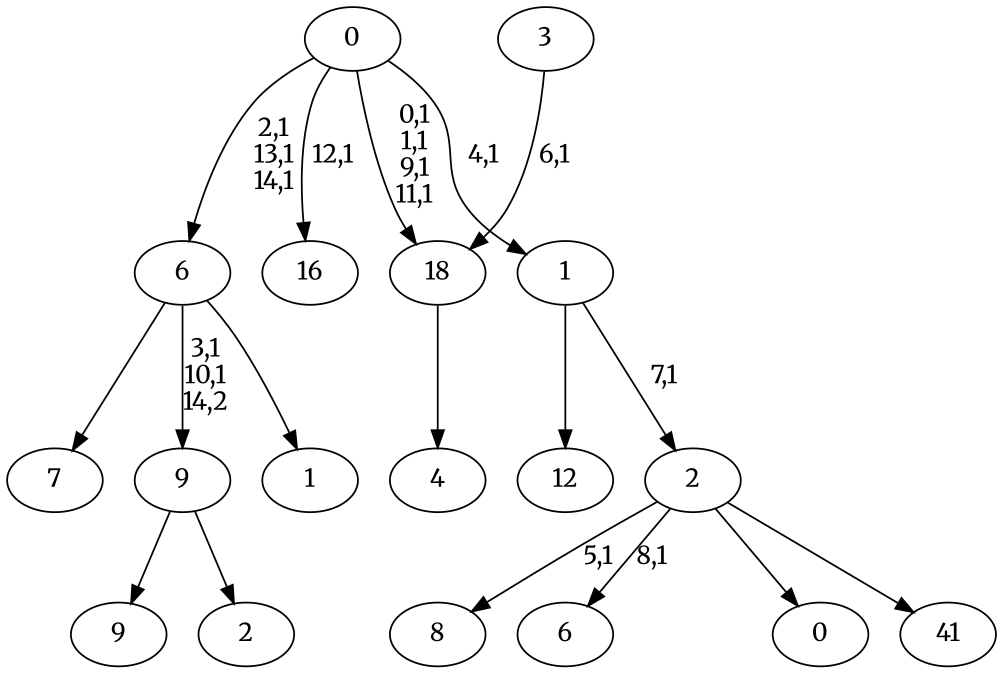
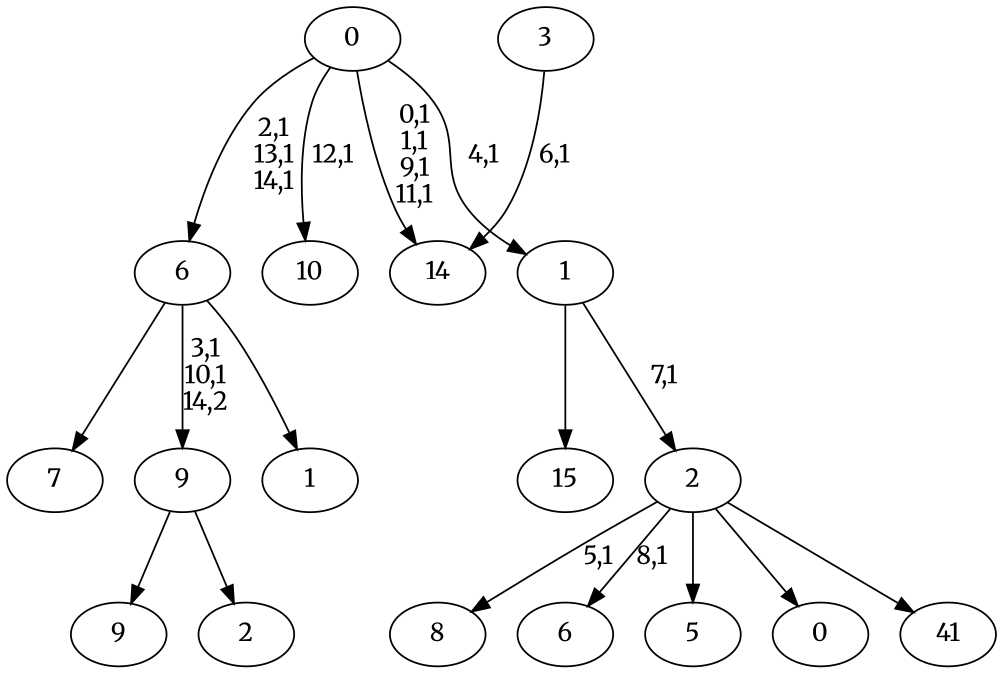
node "16": label "16" -> "10"
node "18": label "18" -> "14"
node "4": removed
node "12": label "12" -> "15"
node "5": added
